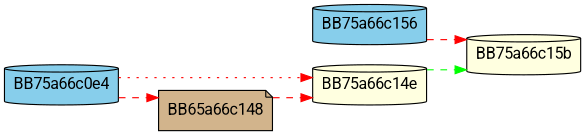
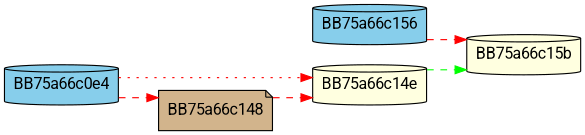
node "BB65a66c148": label "BB65a66c148" -> "BB75a66c148"
